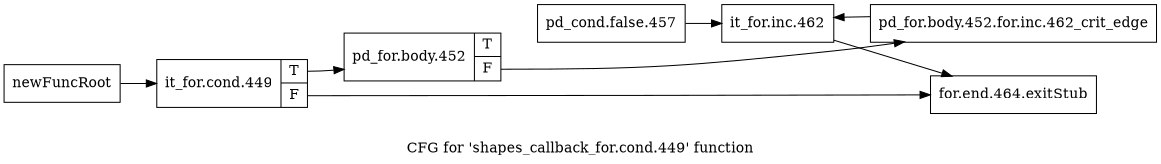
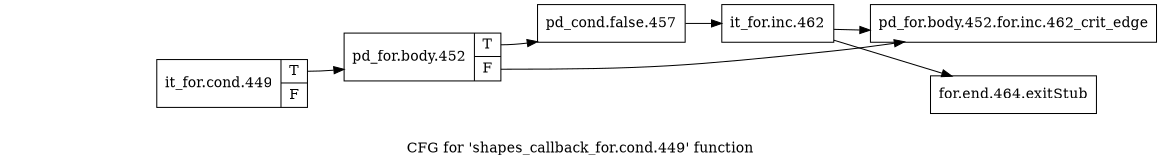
edge "pd_for.body.452.for.inc.462_crit_edge" -> "it_for.inc.462": reversed
edge "pd_for.body.452" -> "pd_cond.false.457": added
node "newFuncRoot": removed
edge "it_for.cond.449" -> "for.end.464.exitStub": removed
